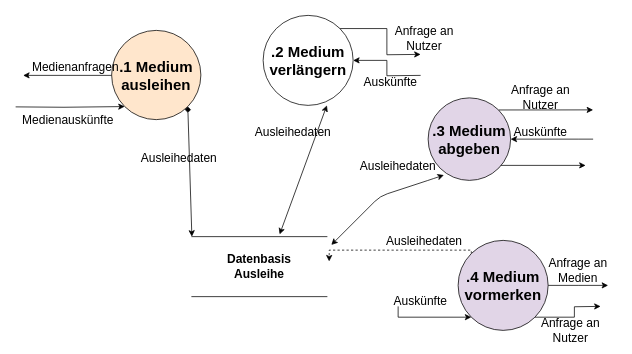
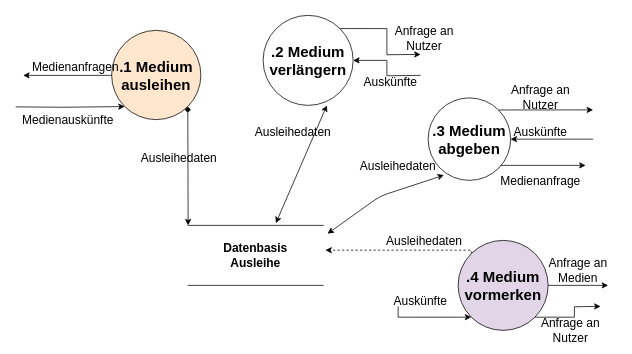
node ".3 Medium abgeben": fillcolor #e1d5e7 -> #ffffff
node "Medienanfrage": added
node "DatenbasisAusleihe": moved (259, 267) -> (255, 255)
